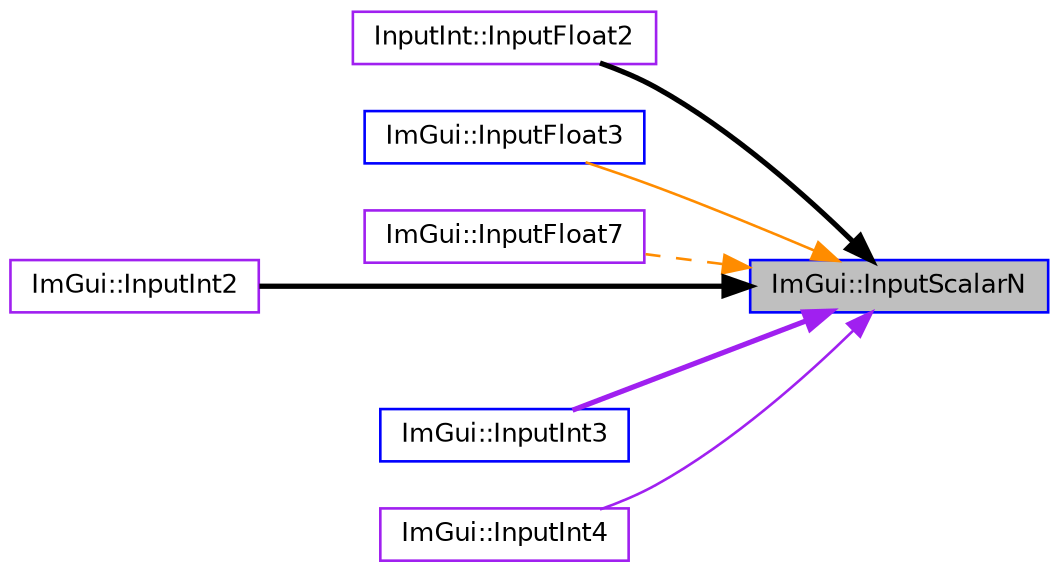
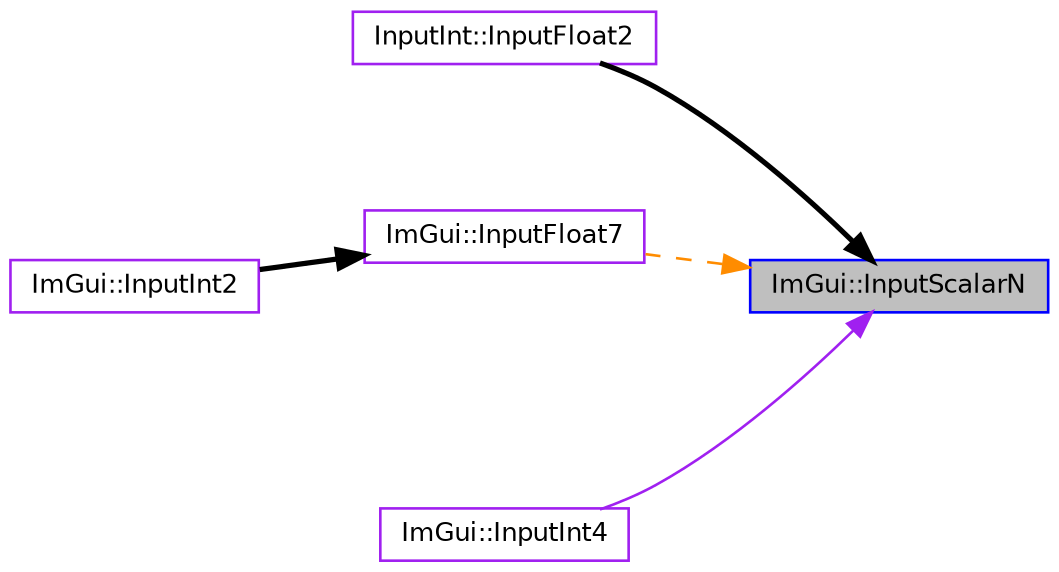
node "ImGui::InputFloat3": removed
edge "ImGui::InputInt2" -> "ImGui::InputScalarN": now "ImGui::InputInt2" -> "ImGui::InputFloat7"
node "ImGui::InputInt3": removed
